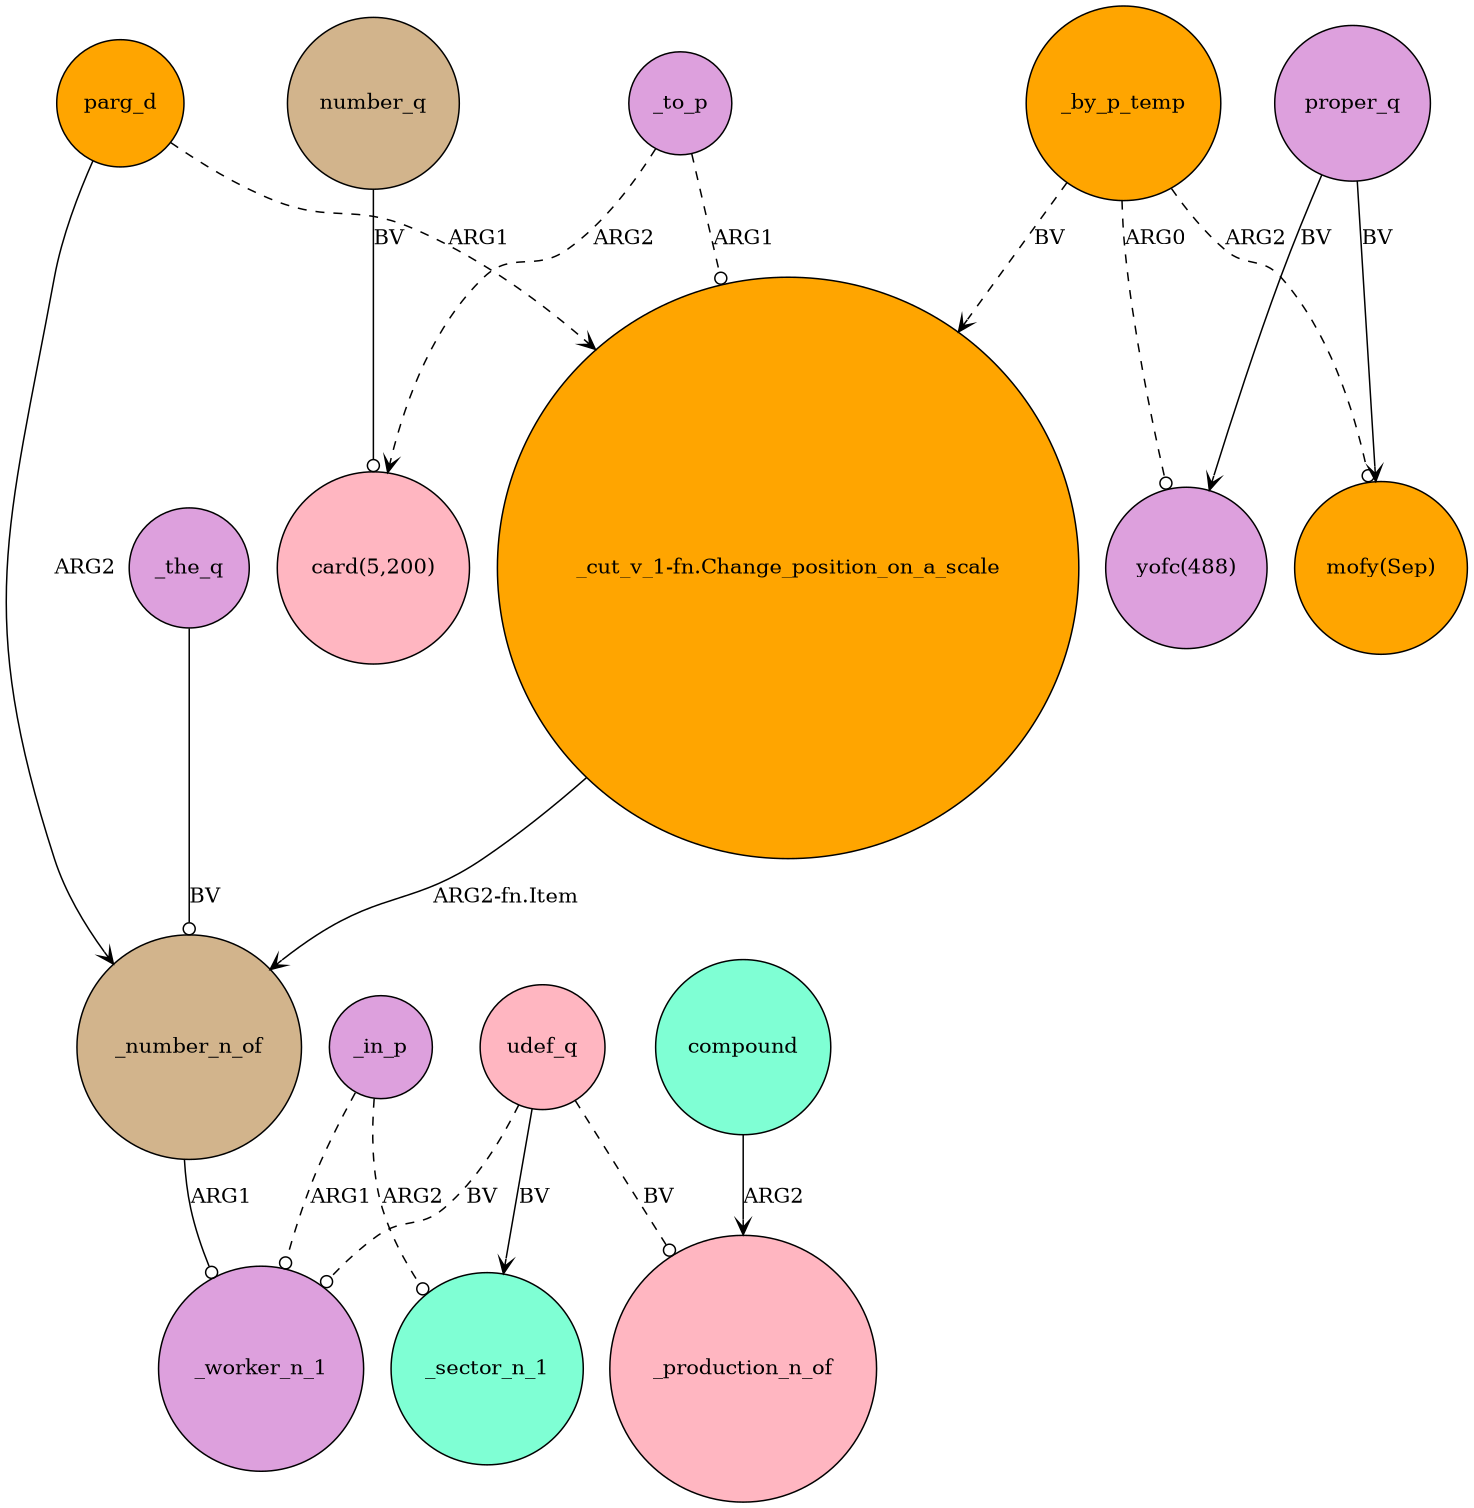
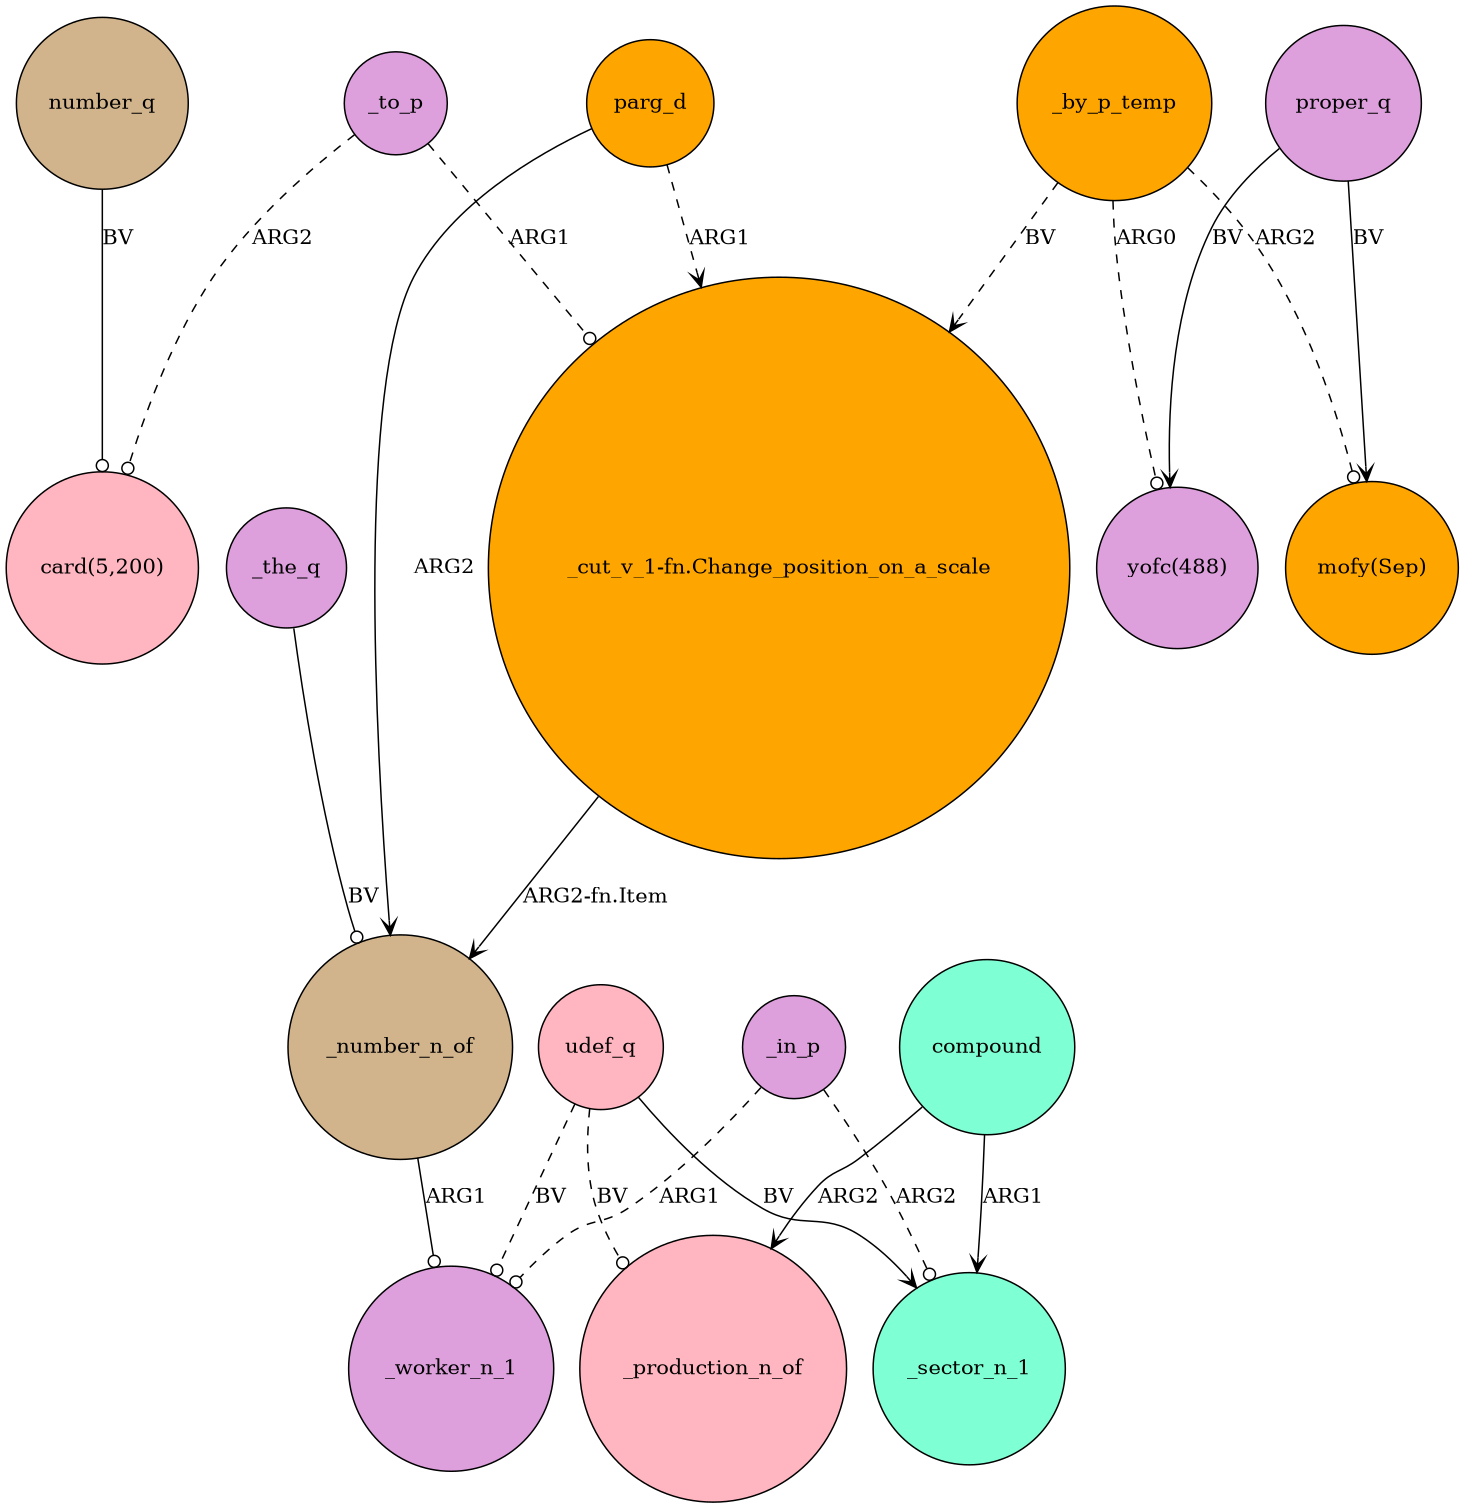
edge "_to_p" -> "card(5,200)": arrowhead vee -> odot
edge "compound" -> "_sector_n_1": added, label "ARG1"
